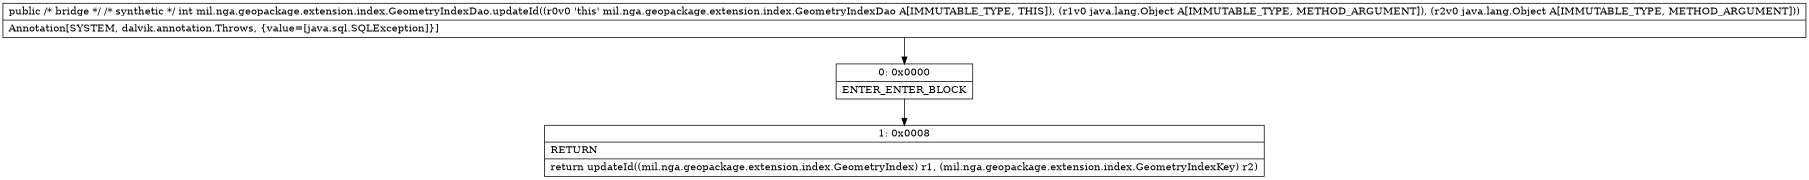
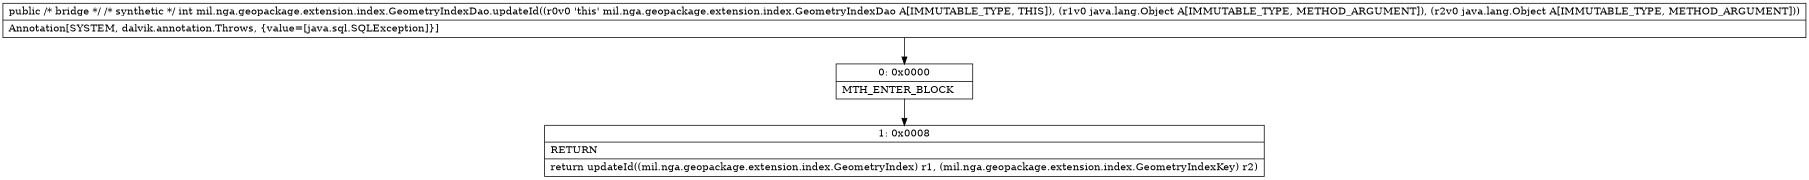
node "0: 0x0000": text "ENTER_ENTER_BLOCK" -> "MTH_ENTER_BLOCK"
